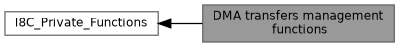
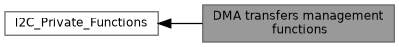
node "I8C_Private_Functions": label "I8C_Private_Functions" -> "I2C_Private_Functions"
